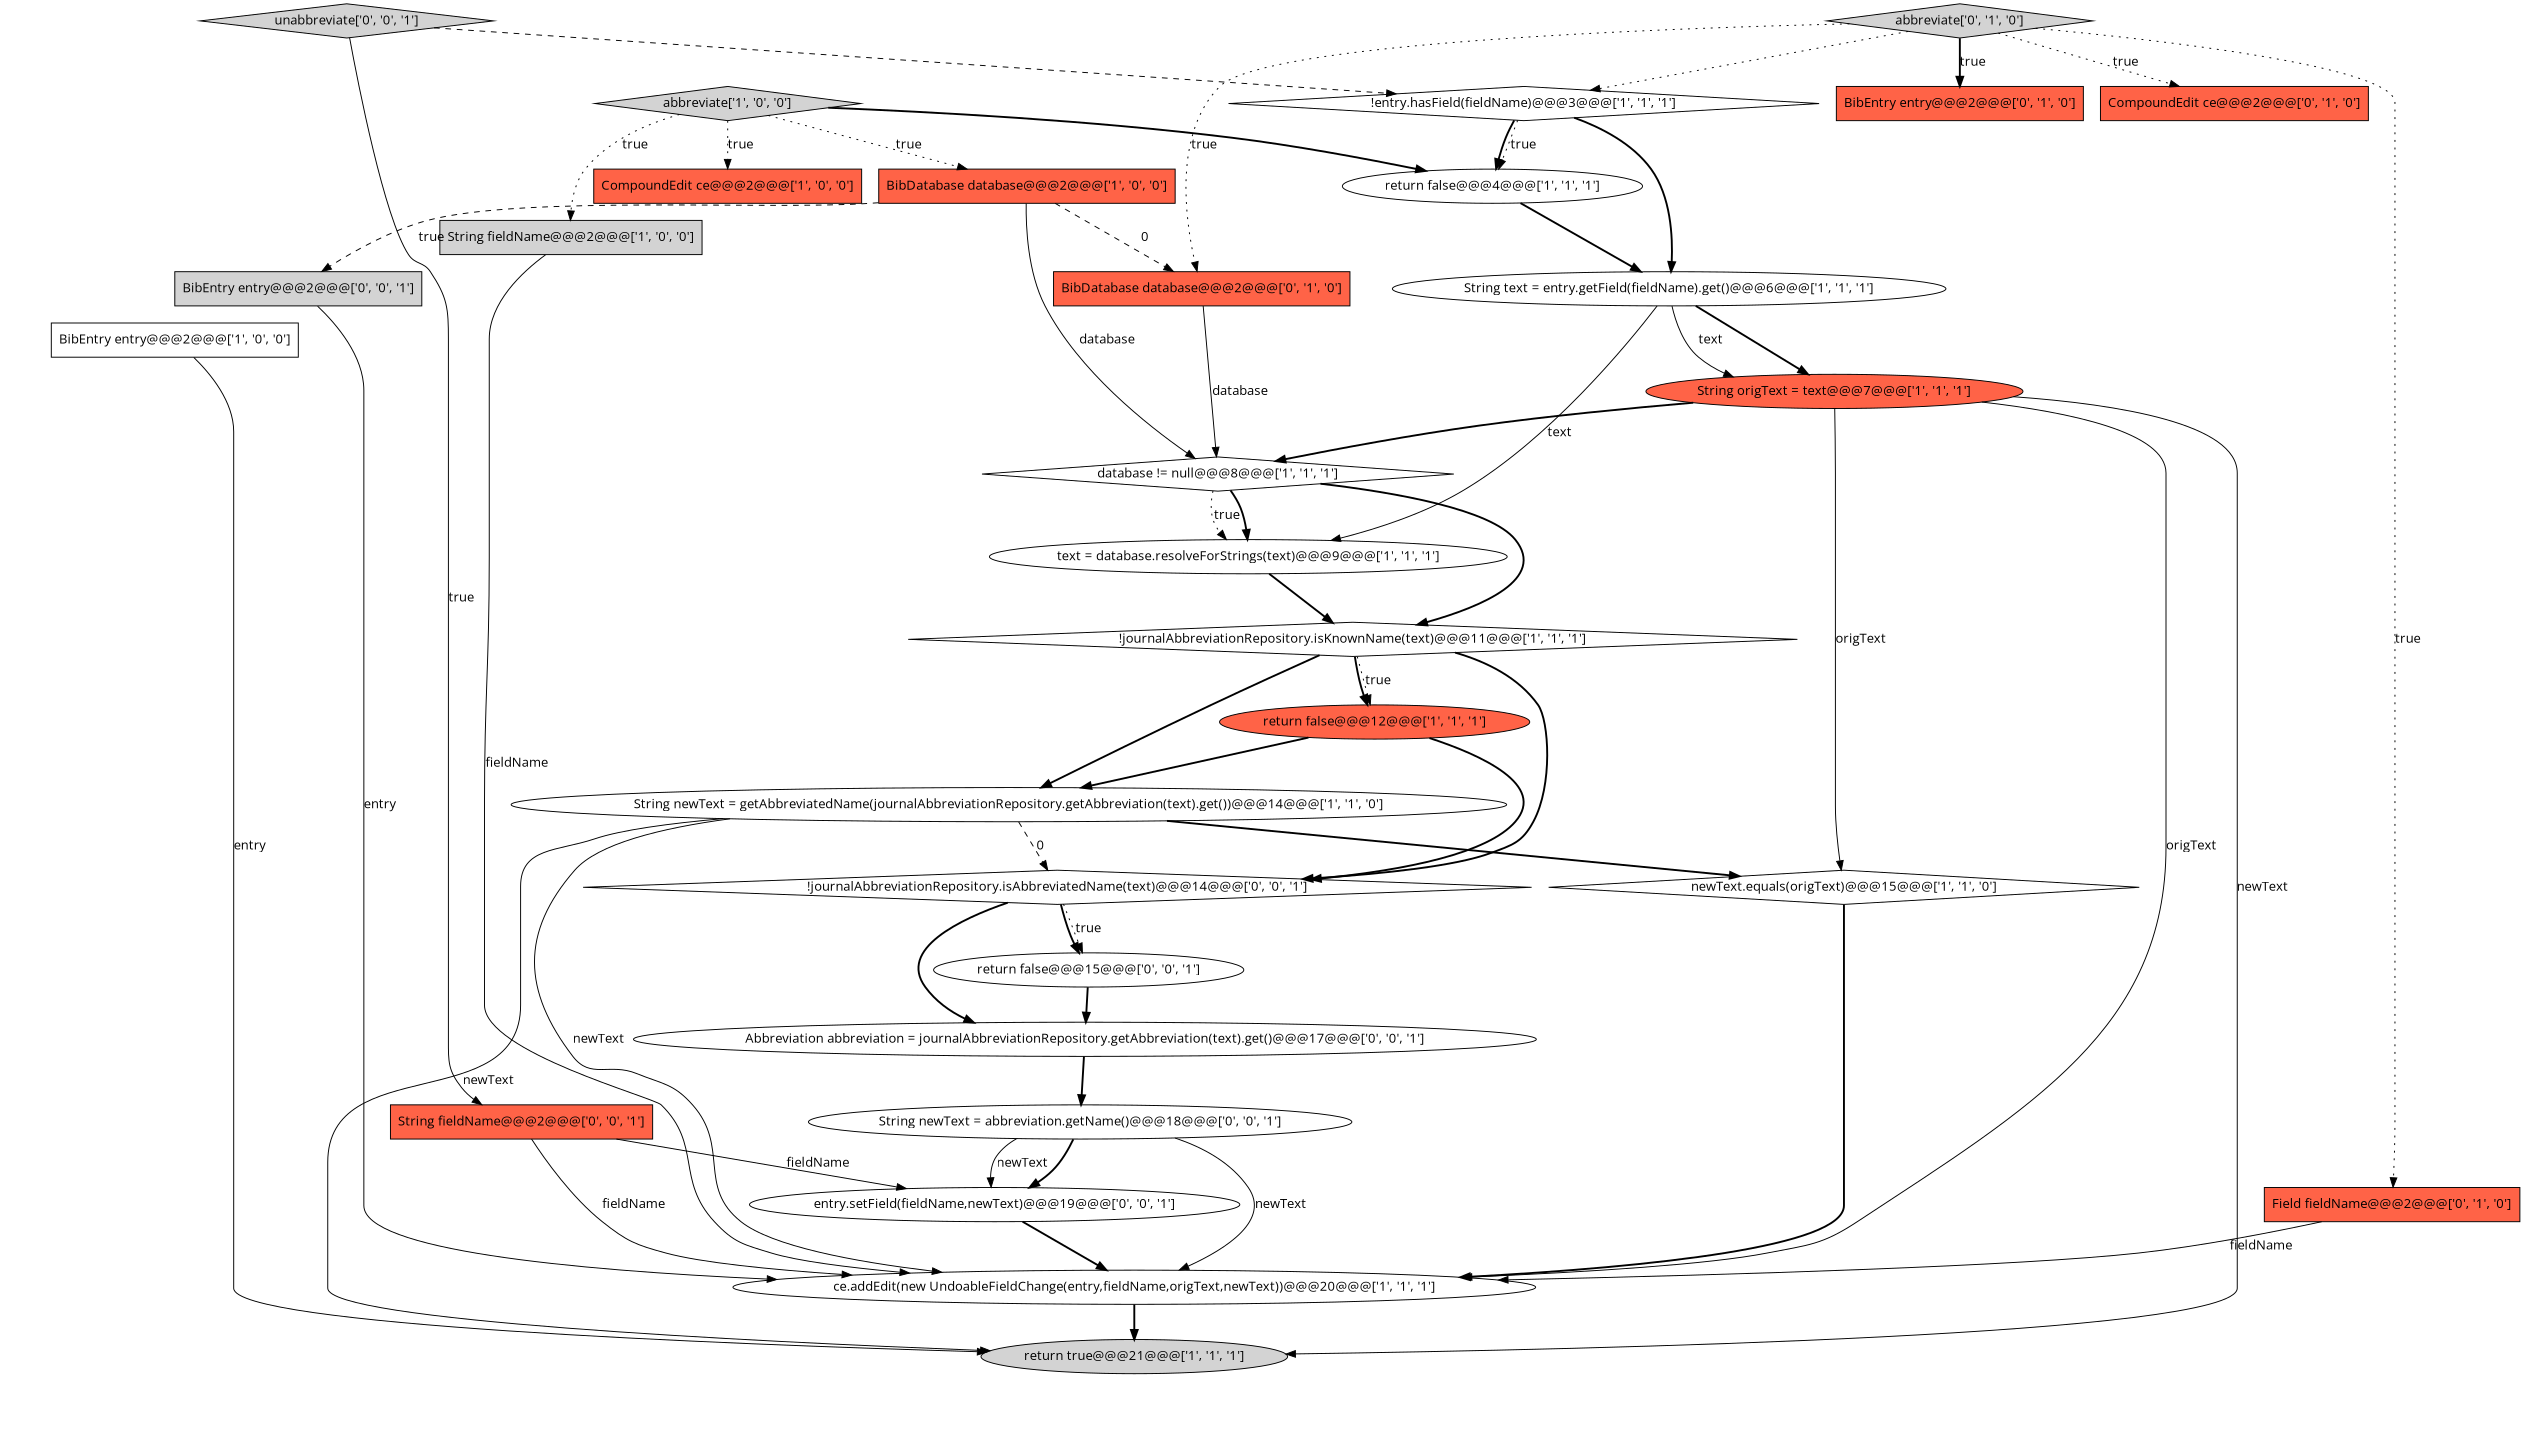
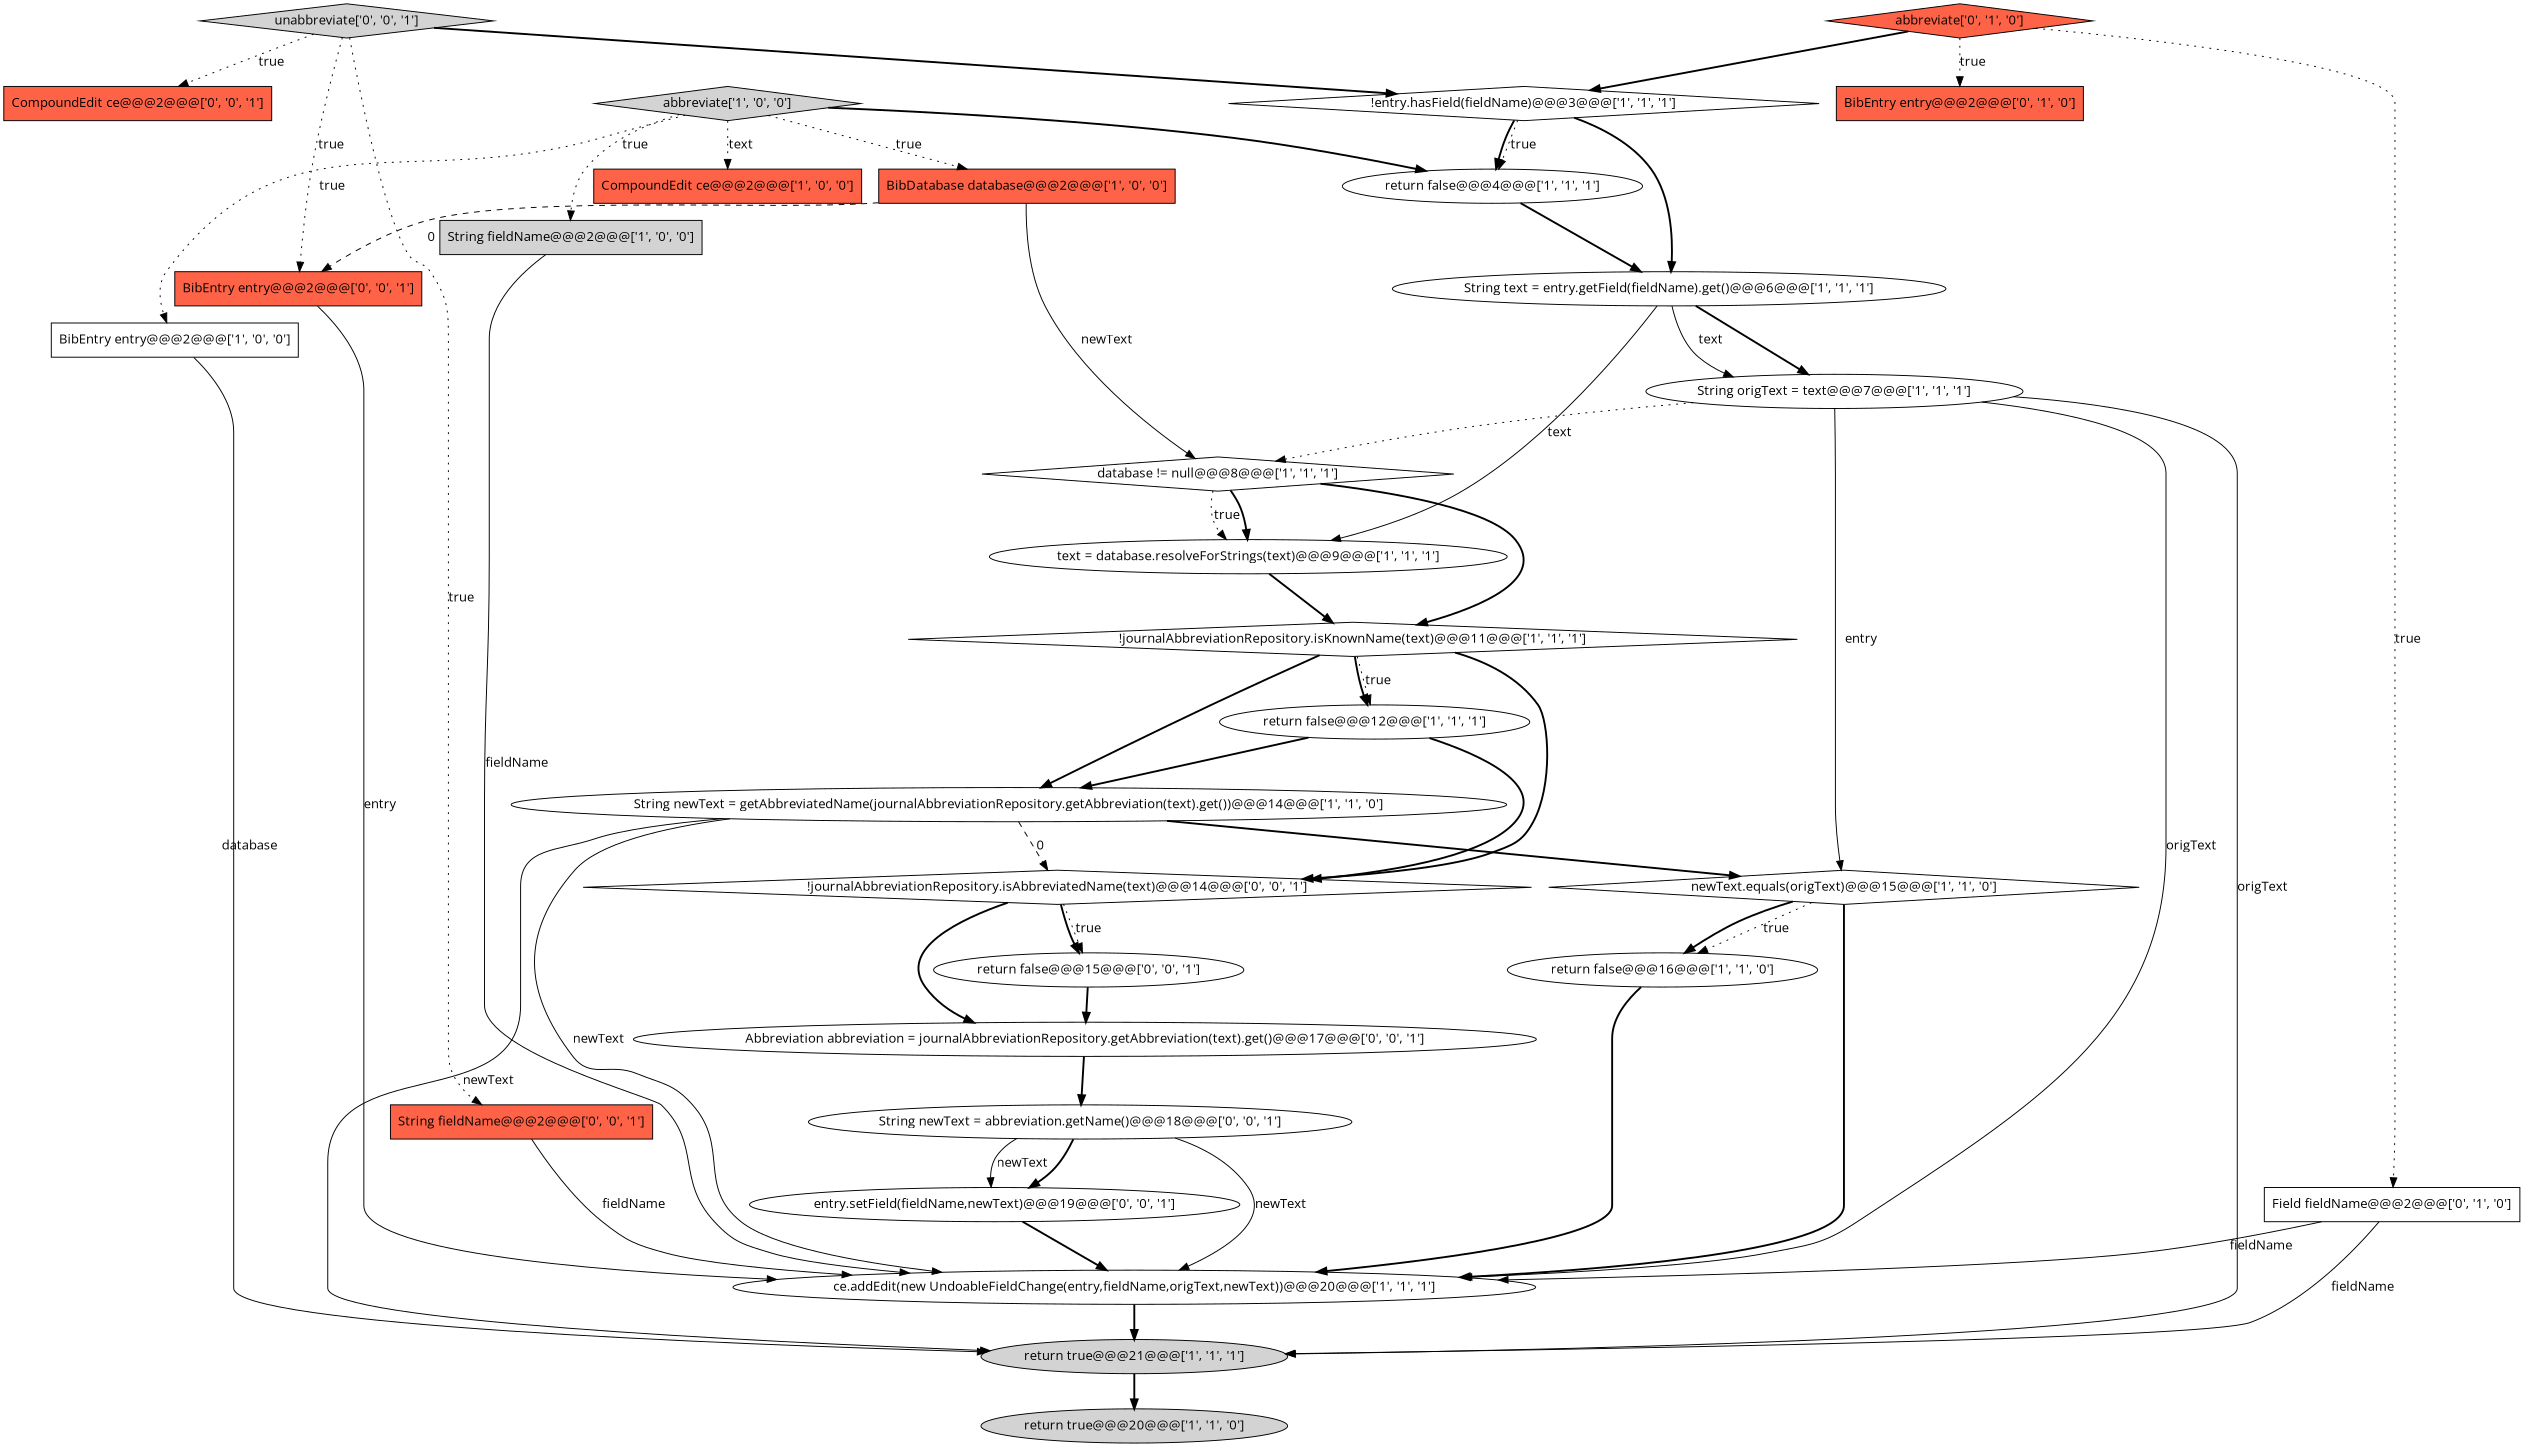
node "abbreviate['0', '1', '0']": fillcolor lightgray -> tomato
edge "abbreviate['0', '1', '0']" -> "BibEntry entry@@@2@@@['0', '1', '0']": style bold -> dotted
edge "abbreviate['0', '1', '0']" -> "!entry.hasField(fieldName)@@@3@@@['1', '1', '1']": style dotted -> bold
edge "unabbreviate['0', '0', '1']" -> "!entry.hasField(fieldName)@@@3@@@['1', '1', '1']": style dashed -> bold
node "CompoundEdit ce@@@2@@@['0', '0', '1']": added
node "CompoundEdit ce@@@2@@@['0', '1', '0']": removed
edge "abbreviate['1', '0', '0']" -> "CompoundEdit ce@@@2@@@['1', '0', '0']": label "true" -> "text"
edge "unabbreviate['0', '0', '1']" -> "BibEntry entry@@@2@@@['0', '0', '1']": added, label "true"
edge "abbreviate['1', '0', '0']" -> "BibEntry entry@@@2@@@['1', '0', '0']": added, label "true"
edge "BibDatabase database@@@2@@@['1', '0', '0']" -> "BibEntry entry@@@2@@@['0', '0', '1']": label "true" -> "0"
node "BibEntry entry@@@2@@@['0', '0', '1']": fillcolor lightgray -> tomato
node "BibDatabase database@@@2@@@['0', '1', '0']": removed
edge "BibDatabase database@@@2@@@['1', '0', '0']" -> "database != null@@@8@@@['1', '1', '1']": label "database" -> "newText"
node "String origText = text@@@7@@@['1', '1', '1']": fillcolor tomato -> white
edge "String origText = text@@@7@@@['1', '1', '1']" -> "database != null@@@8@@@['1', '1', '1']": style bold -> dotted
edge "unabbreviate['0', '0', '1']" -> "String fieldName@@@2@@@['0', '0', '1']": style solid -> dotted
edge "String origText = text@@@7@@@['1', '1', '1']" -> "newText.equals(origText)@@@15@@@['1', '1', '0']": label "origText" -> "entry"
node "return false@@@12@@@['1', '1', '1']": fillcolor tomato -> white
edge "BibEntry entry@@@2@@@['1', '0', '0']" -> "return true@@@21@@@['1', '1', '1']": label "entry" -> "database"
edge "String origText = text@@@7@@@['1', '1', '1']" -> "return true@@@21@@@['1', '1', '1']": label "newText" -> "origText"
node "return false@@@16@@@['1', '1', '0']": added
edge "String fieldName@@@2@@@['0', '0', '1']" -> "entry.setField(fieldName,newText)@@@19@@@['0', '0', '1']": removed, label "fieldName"
node "Field fieldName@@@2@@@['0', '1', '0']": fillcolor tomato -> white
edge "Field fieldName@@@2@@@['0', '1', '0']" -> "return true@@@21@@@['1', '1', '1']": added, label "fieldName"
node "return true@@@20@@@['1', '1', '0']": added
